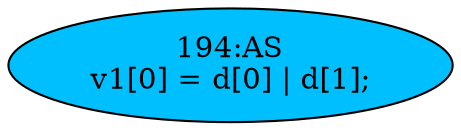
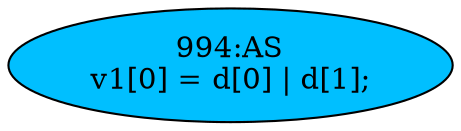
node "194:AS v1[0] = d[0] | d[1];": label "194:AS v1[0] = d[0] | d[1];" -> "994:AS v1[0] = d[0] | d[1];"
